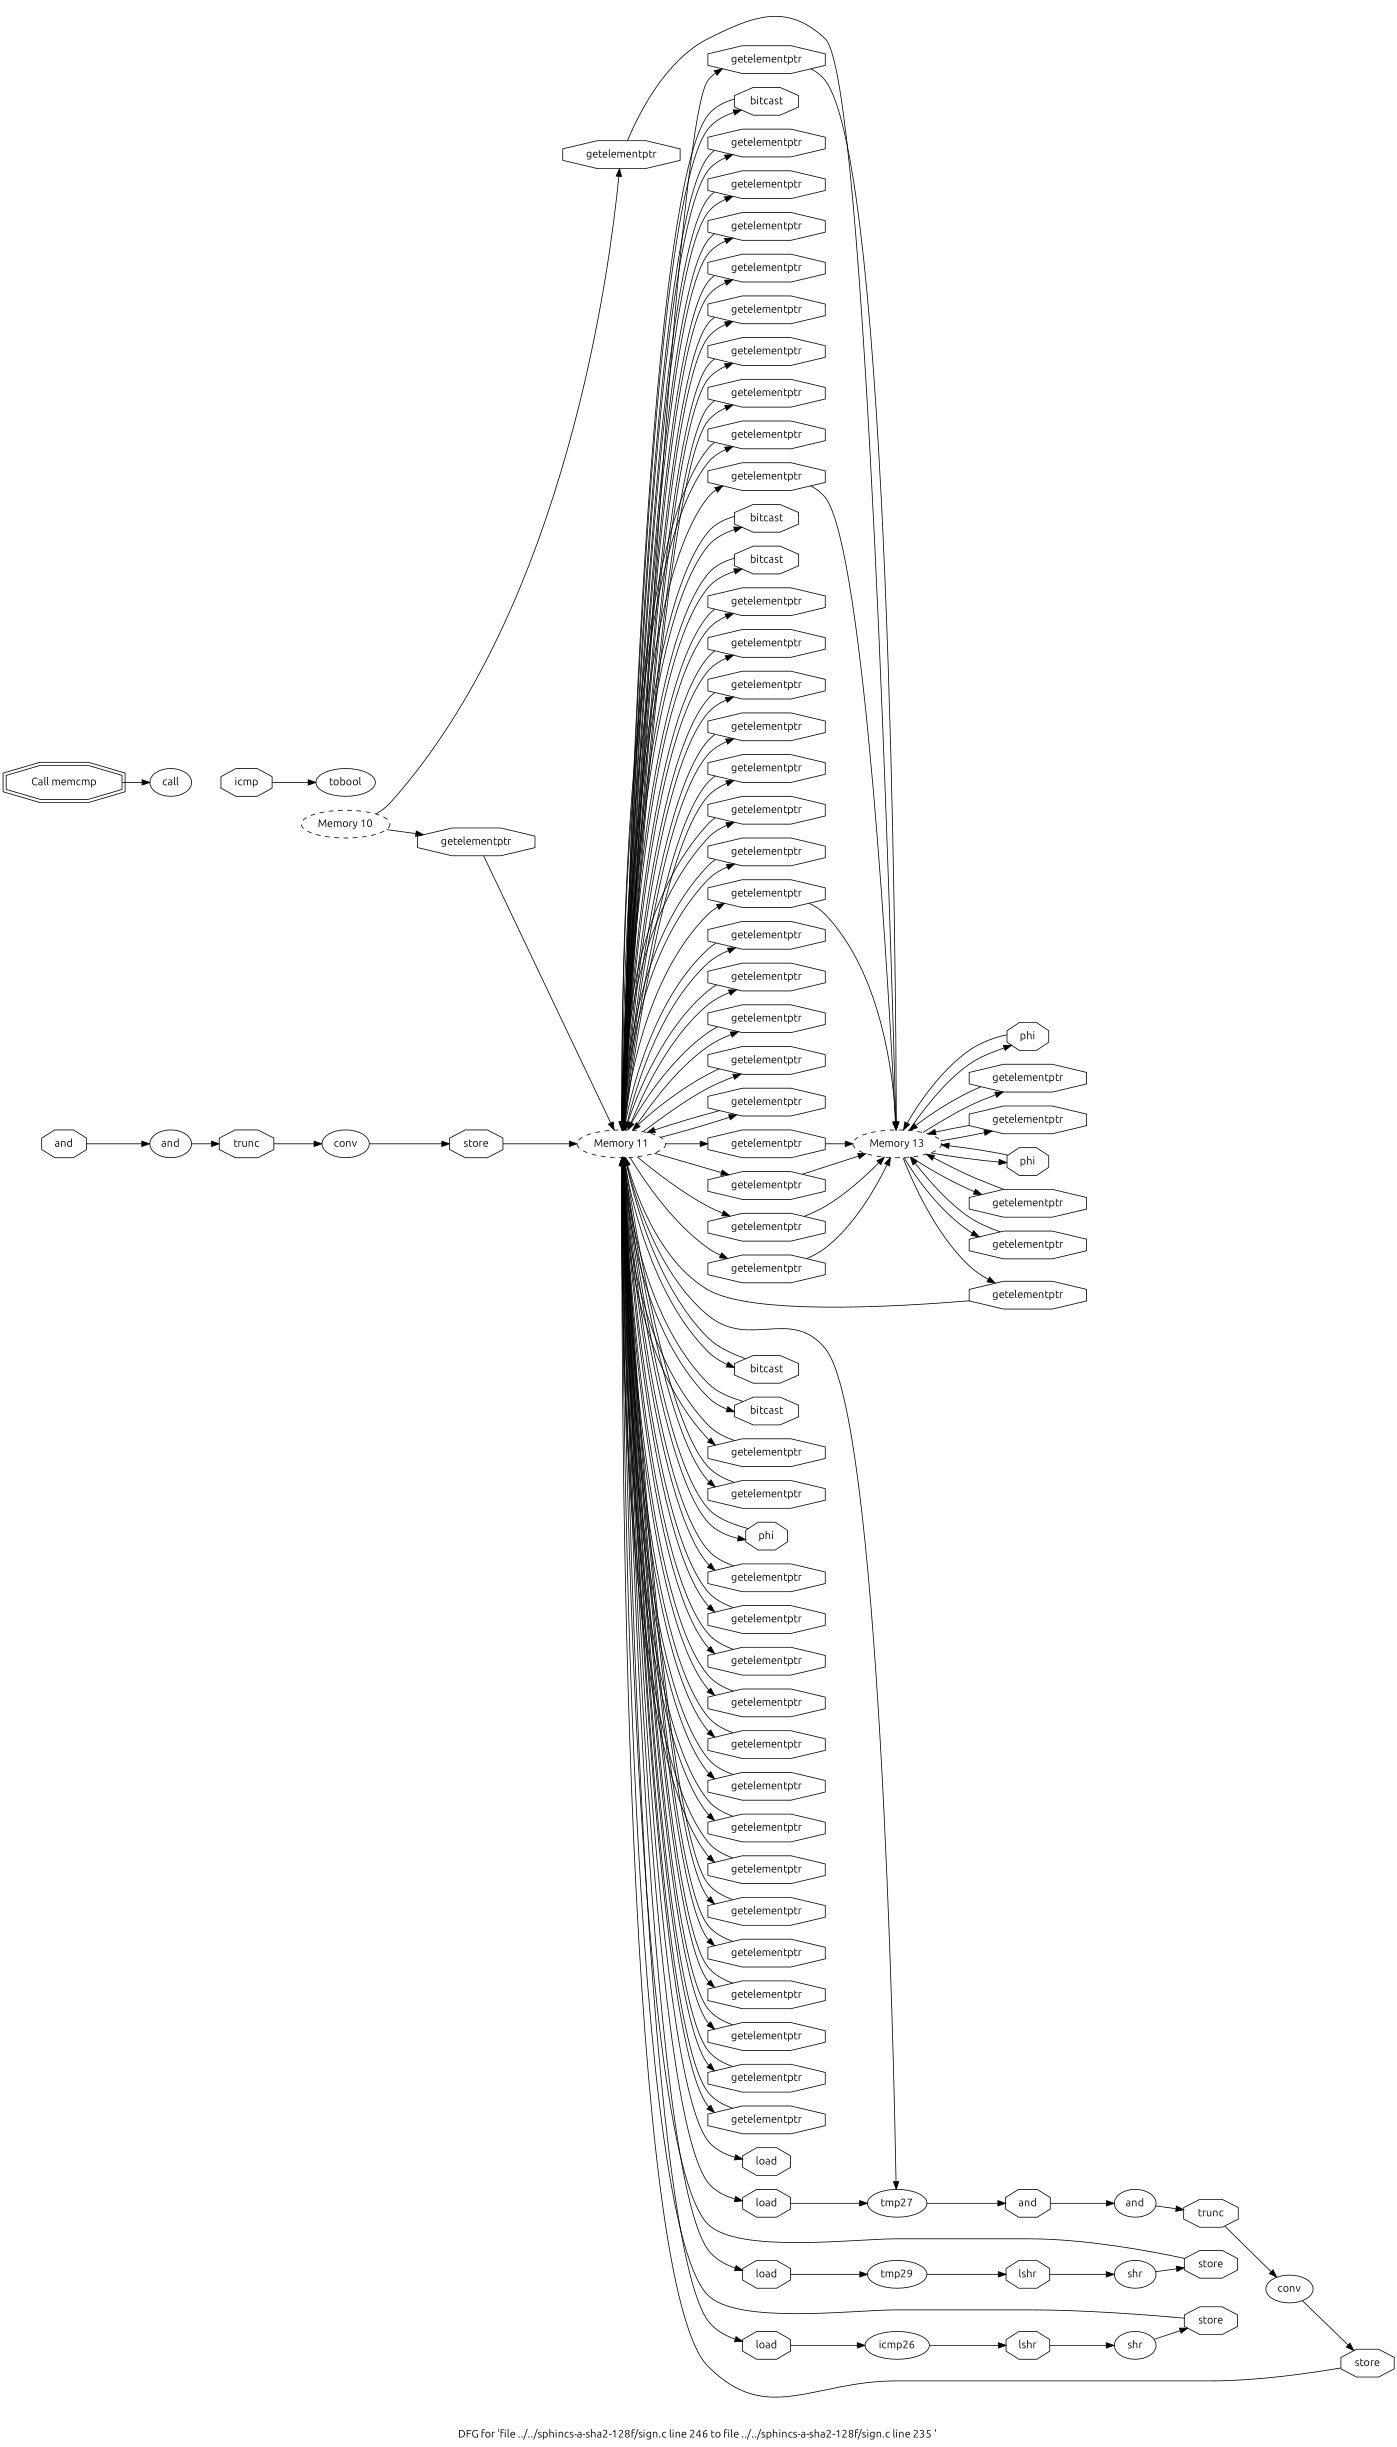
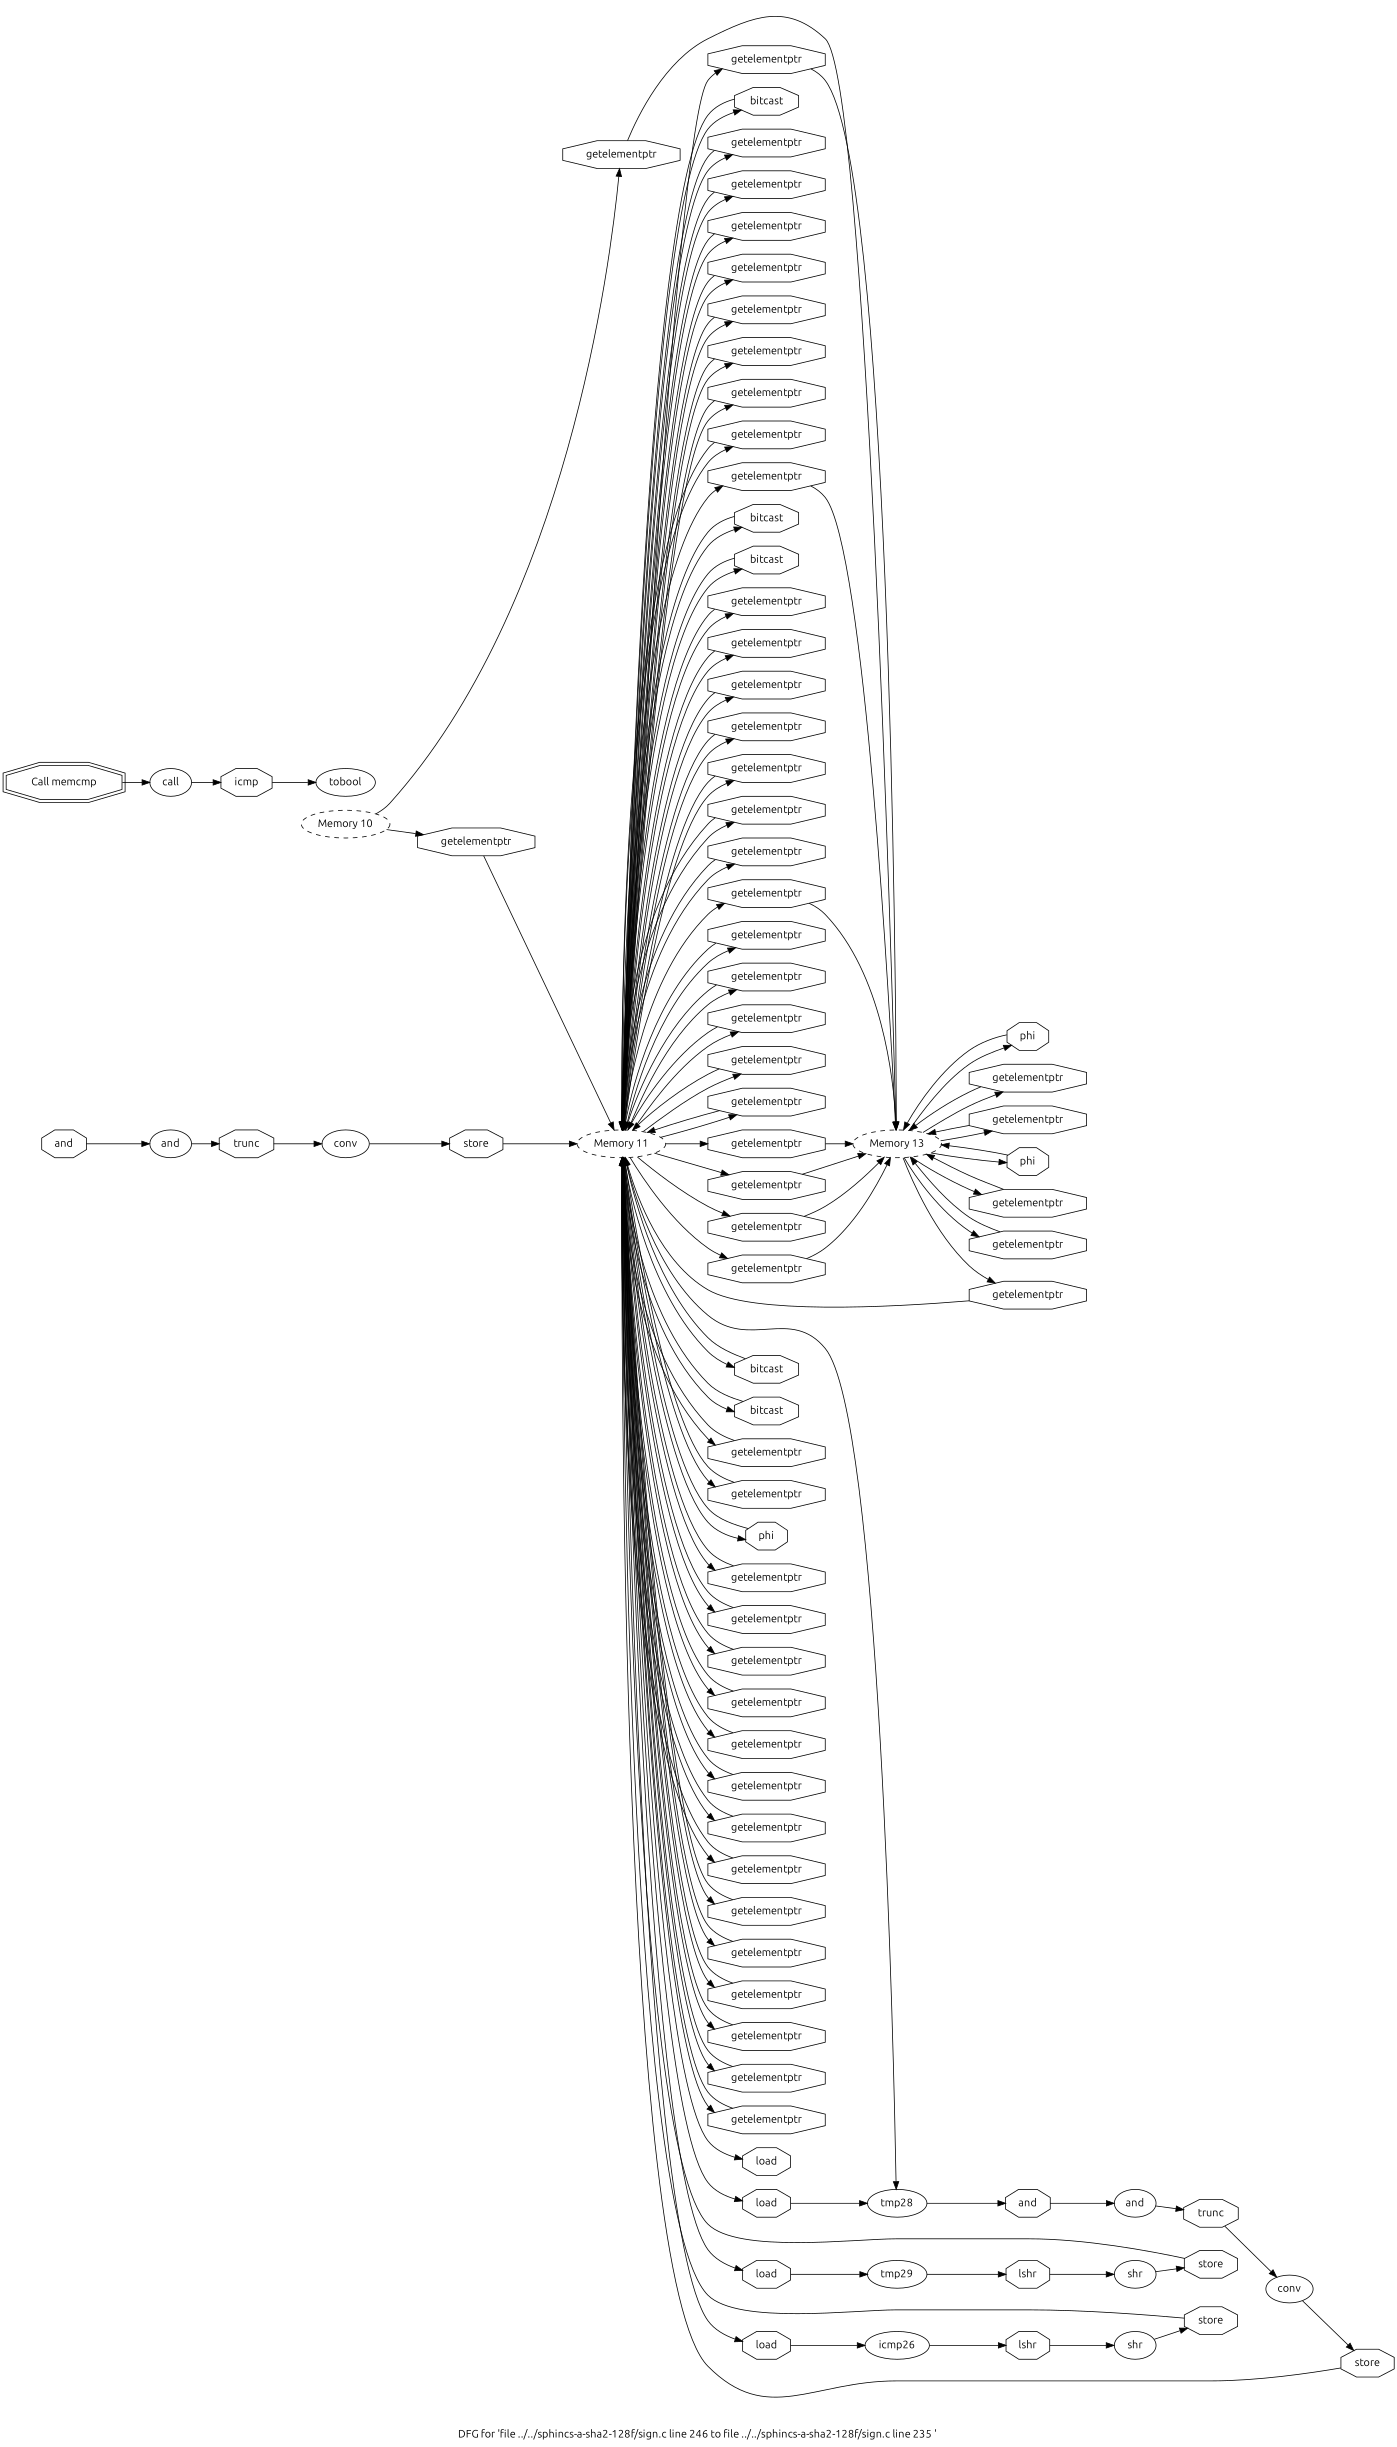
edge "call" -> "icmp": added
node "tmp27": label "tmp27" -> "tmp28"
